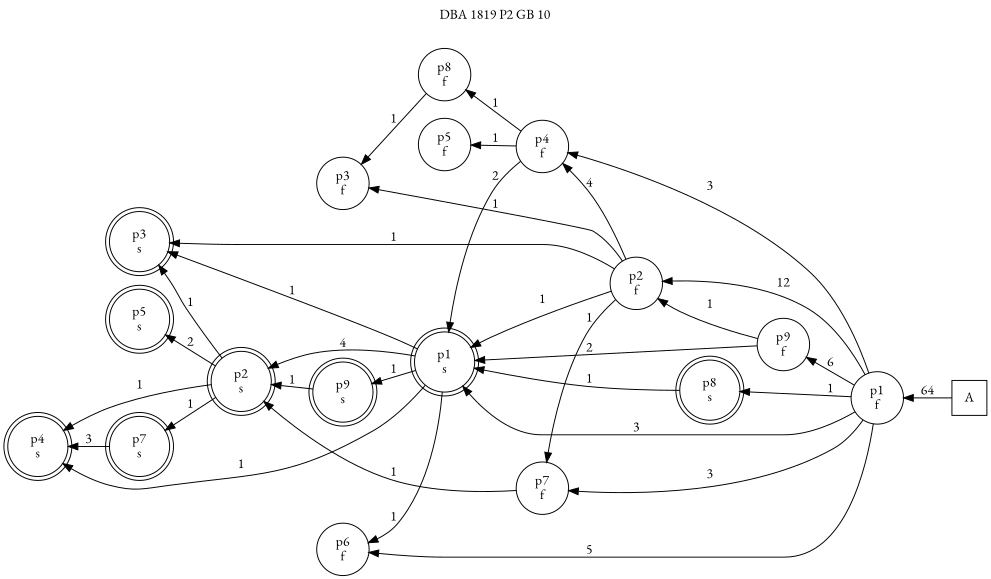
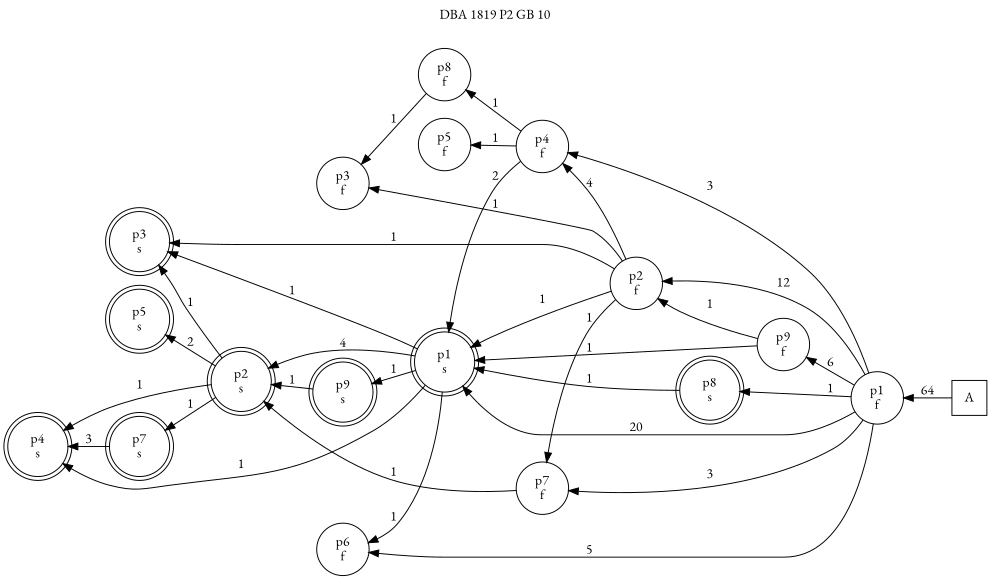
edge "p9 f" -> "p1 s": label "2" -> "1"
edge "p1 f" -> "p1 s": label "3" -> "20"
